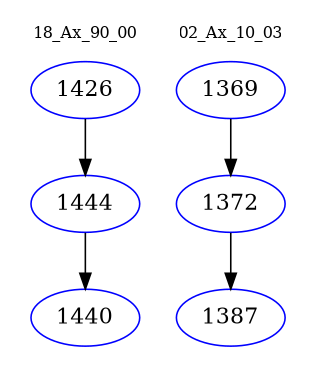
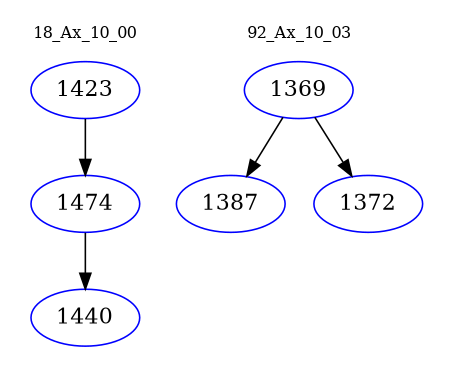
cluster "18_Ax_90_00": label "18_Ax_90_00" -> "18_Ax_10_00"
cluster "02_Ax_10_03": label "02_Ax_10_03" -> "92_Ax_10_03"
node "1426": label "1426" -> "1423"
node "1444": label "1444" -> "1474"
edge "1372" -> "1387": now "1369" -> "1387"
